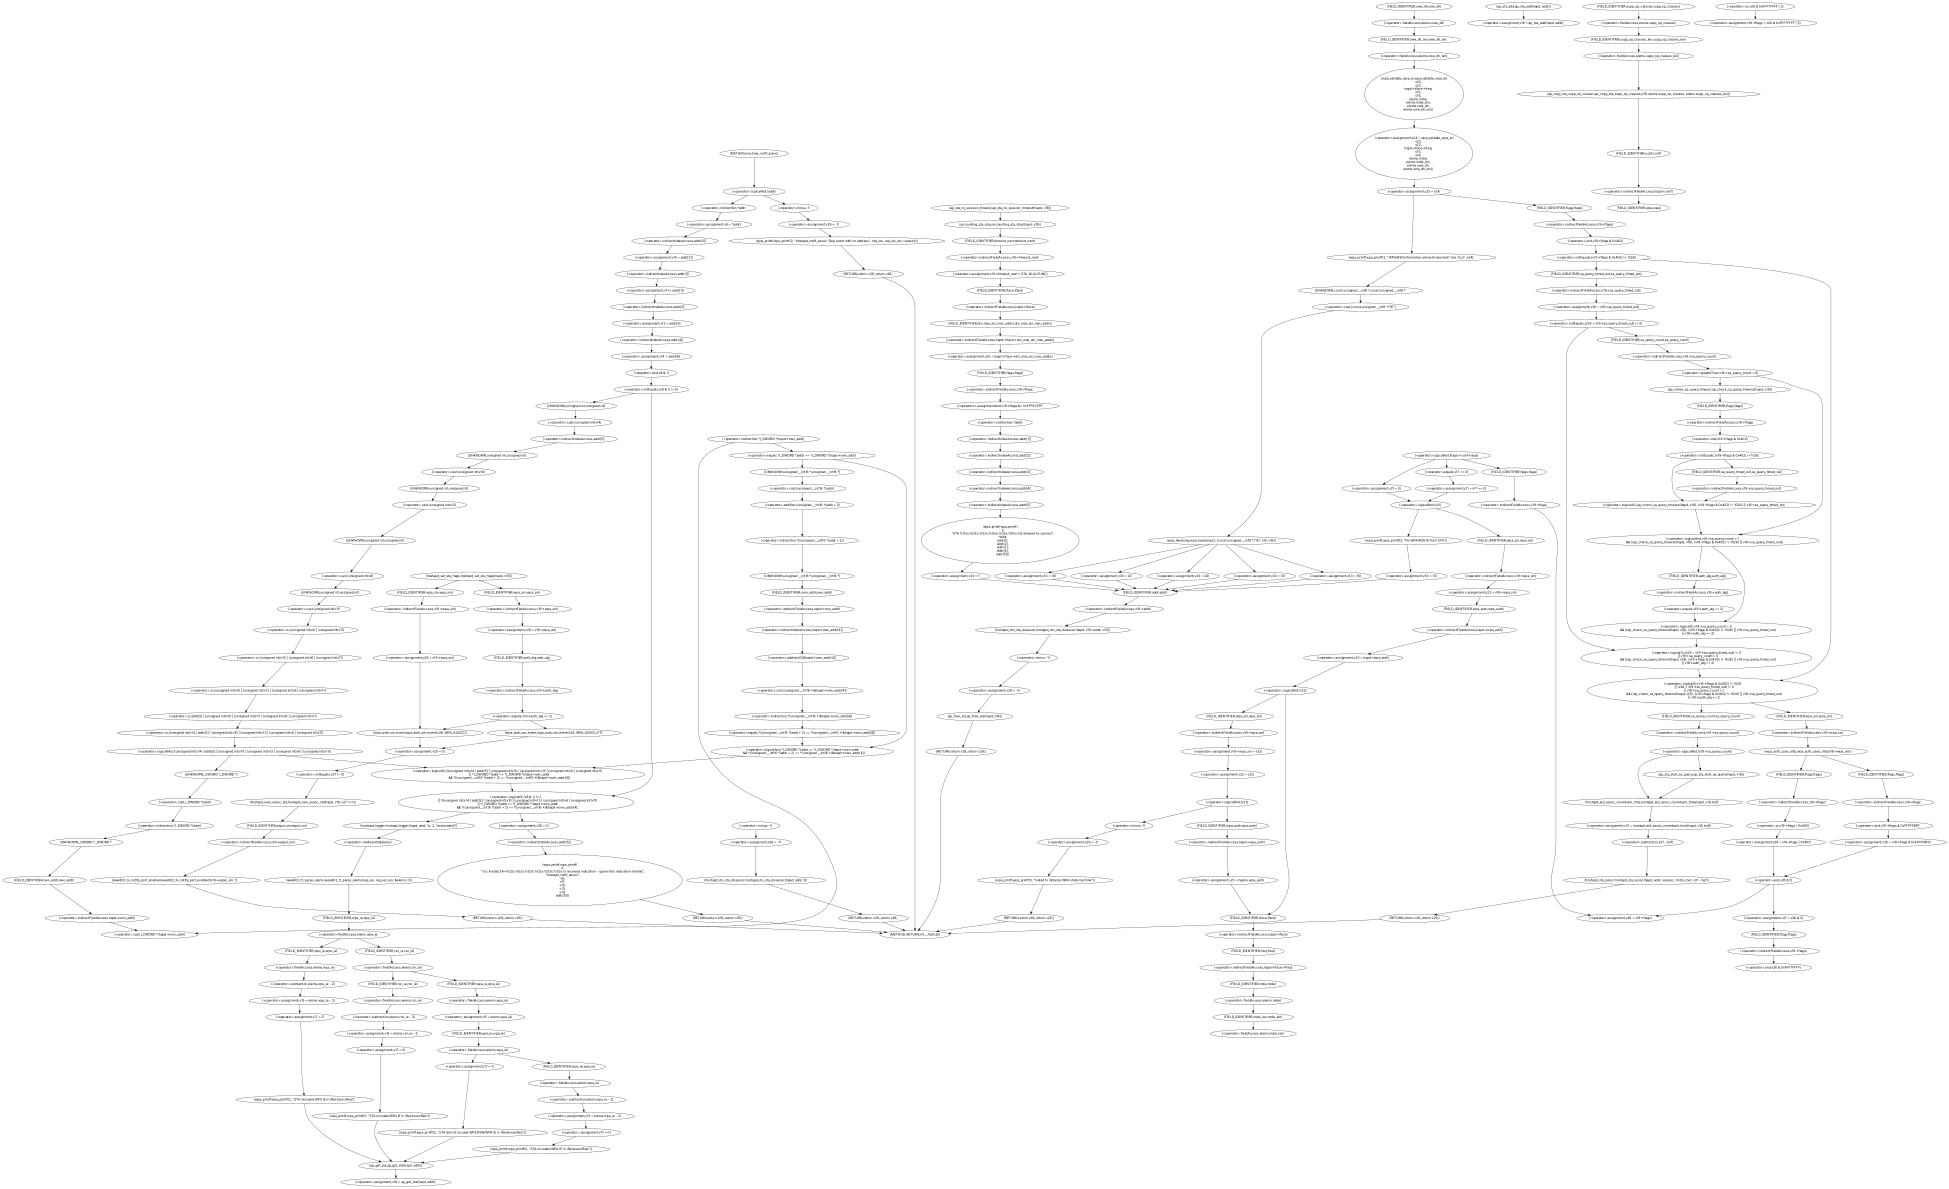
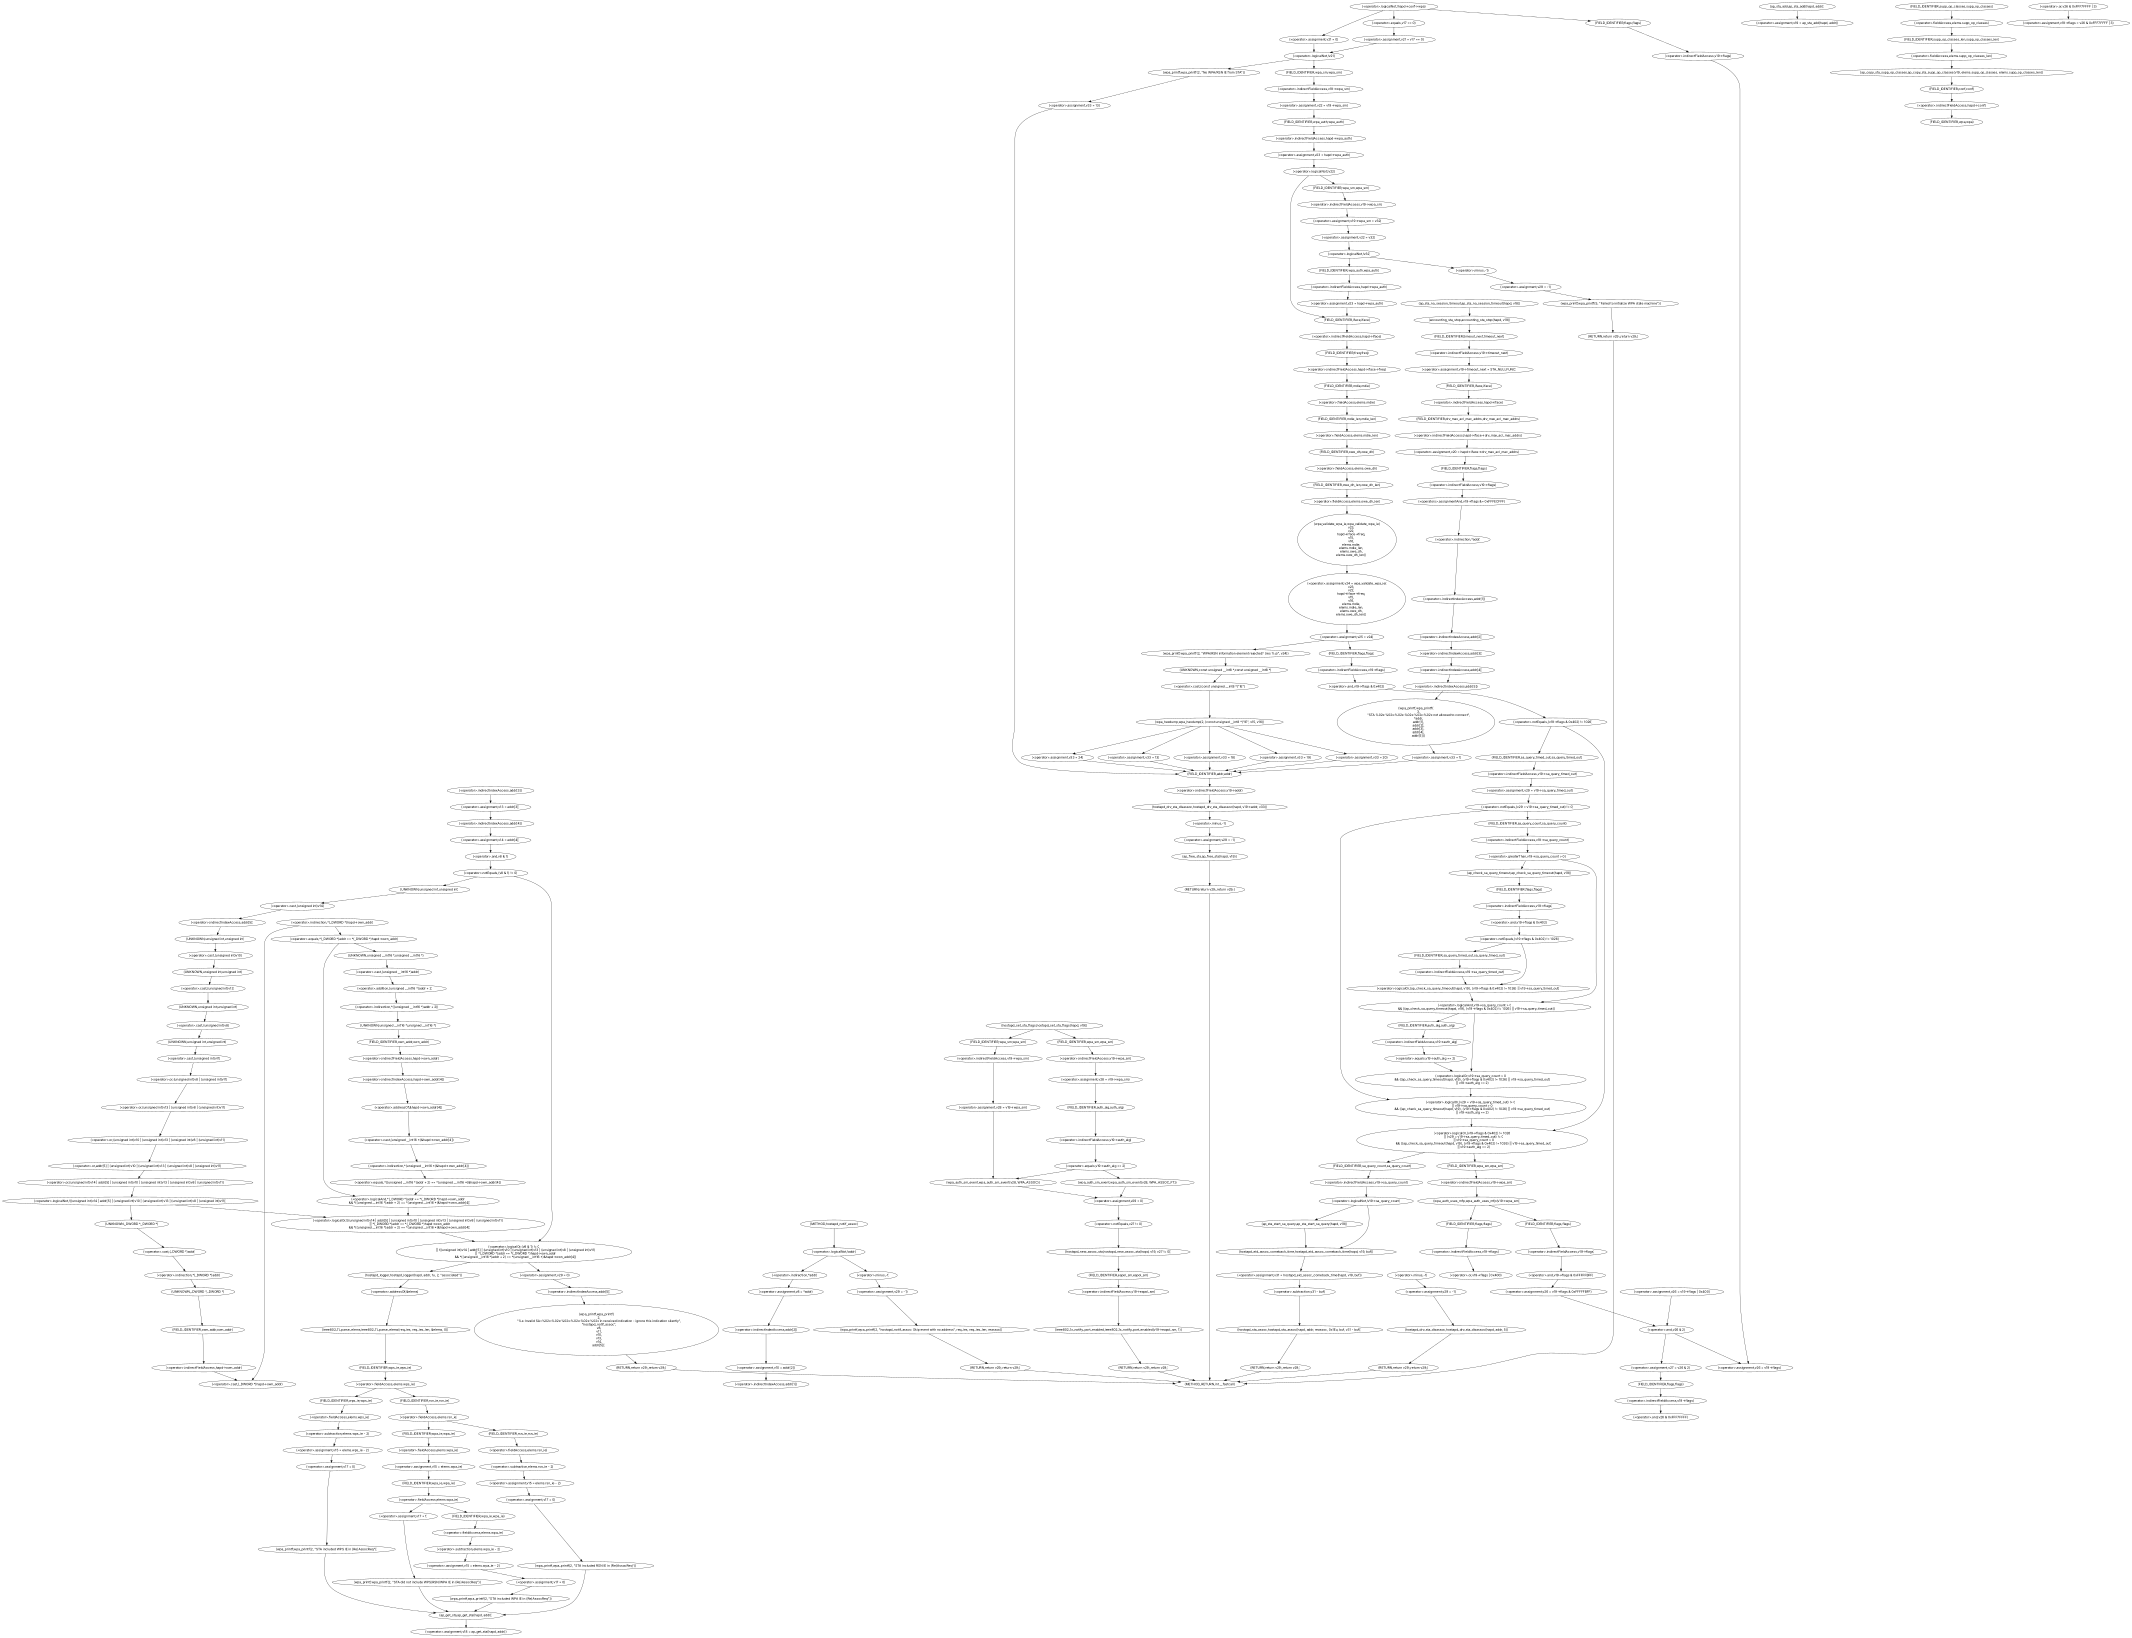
node "(METHOD,machine_notif_assoc)": label "(METHOD,machine_notif_assoc)" -> "(METHOD,hostapd_notif_assoc)"
node "(<operator>.assignment,v11 = addr[1])": removed
edge "(<operator>.fieldAccess,elems.mdie_len)" -> "(FIELD_IDENTIFIER,owe_dh,owe_dh)": added
edge "(<operator>.or,v19->flags | 0x400)" -> "(<operator>.assignment,v26 = v19->flags | 0x400)": removed
